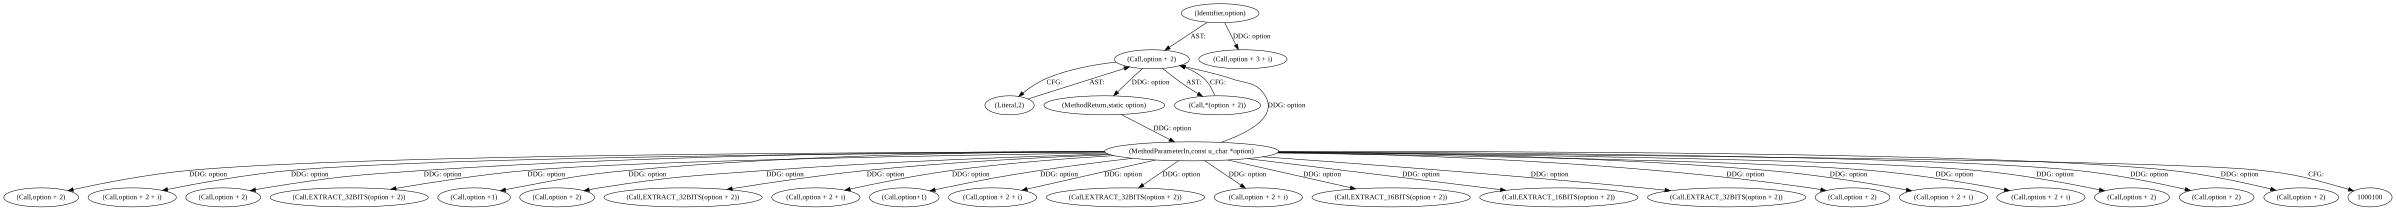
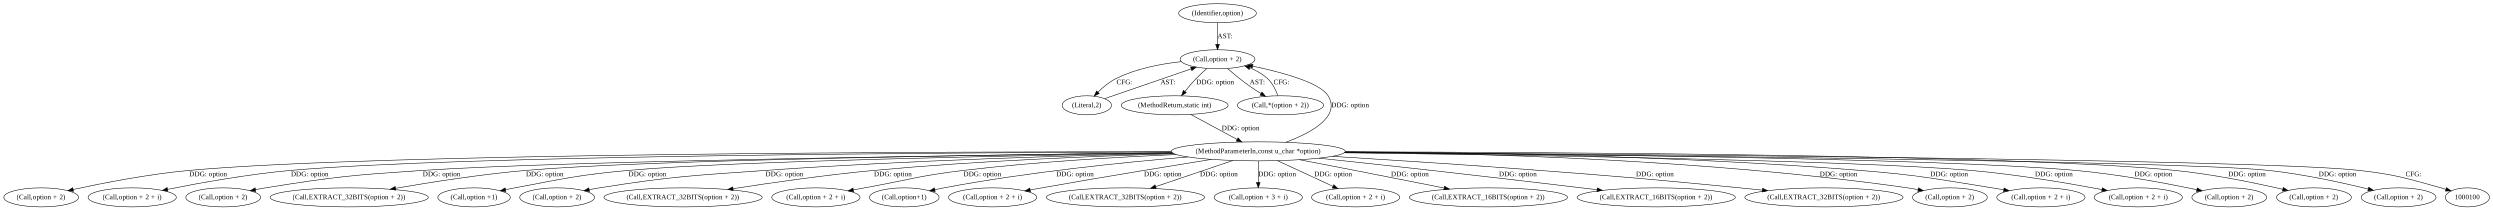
edge "(Identifier,option)" -> "(Call,option + 3 + i)": now "(MethodParameterIn,const u_char *option)" -> "(Call,option + 3 + i)"
node "(MethodReturn,static option)": label "(MethodReturn,static option)" -> "(MethodReturn,static int)"
